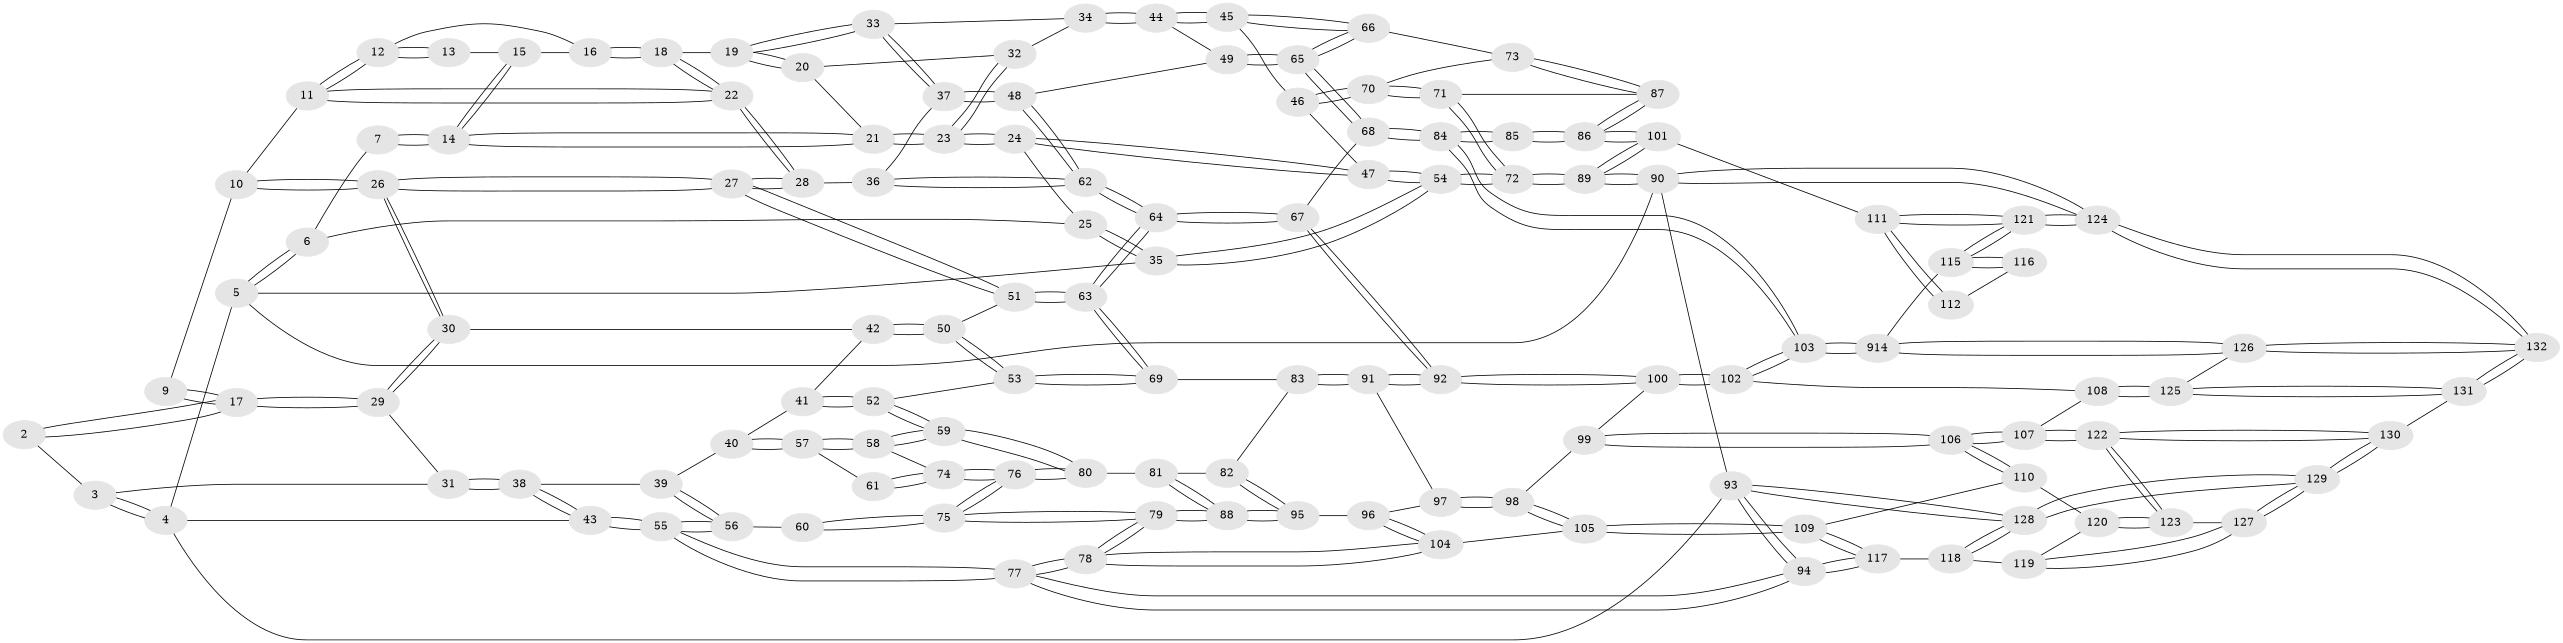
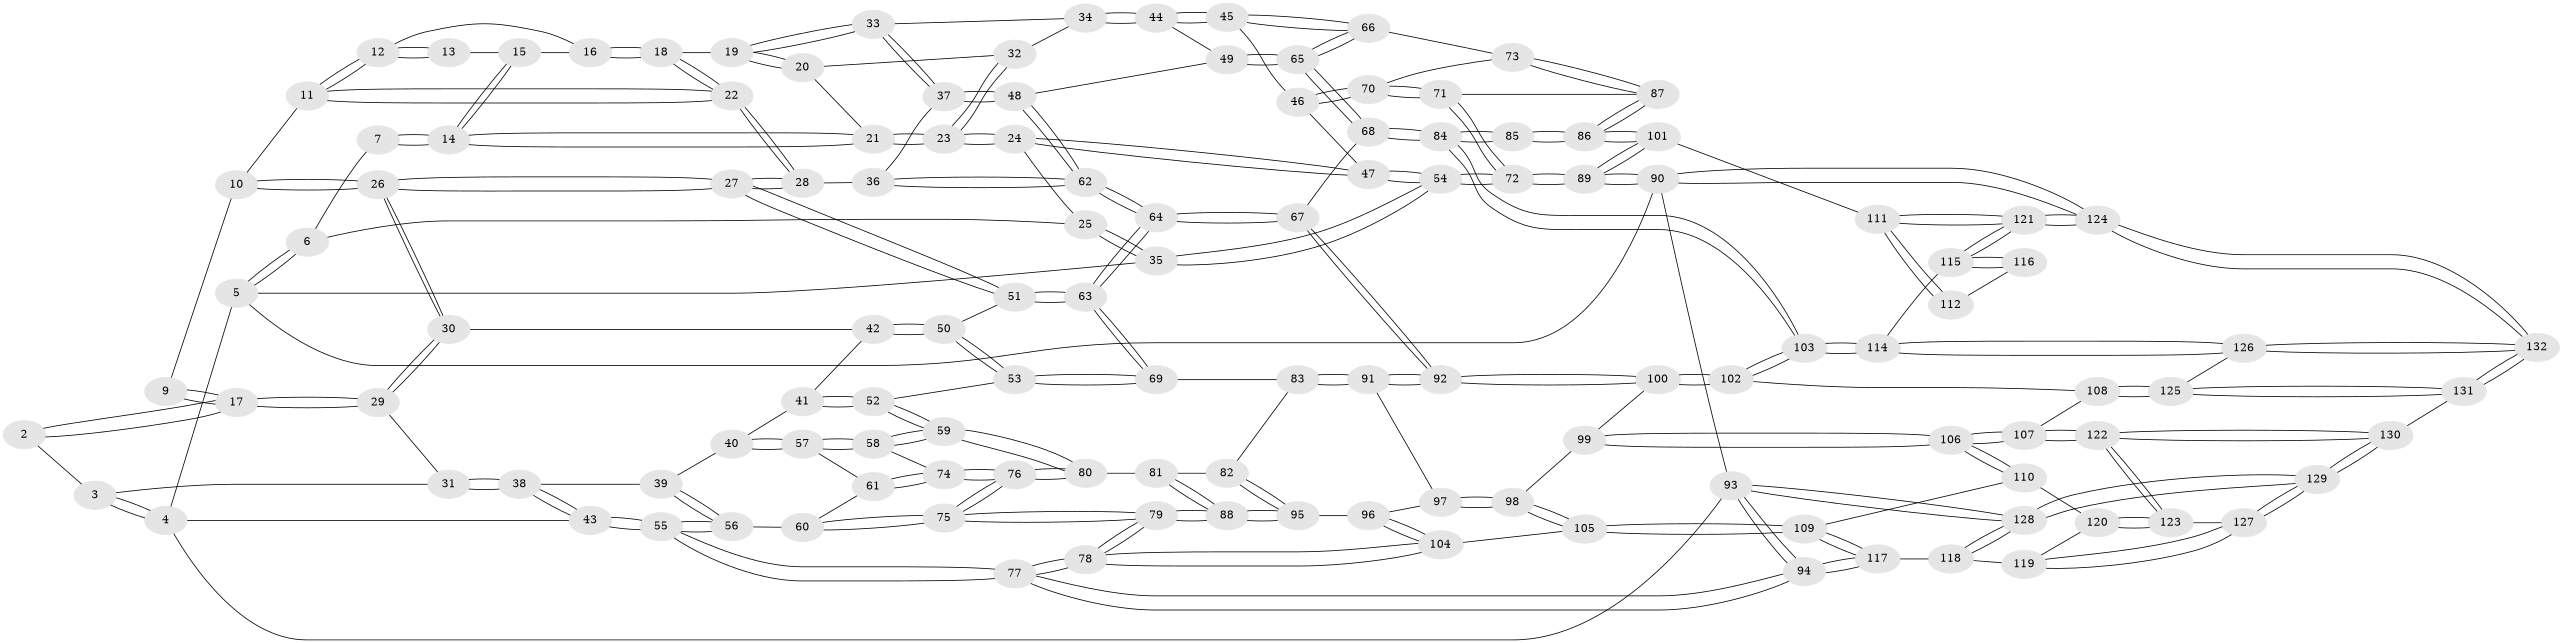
node "914": label "914" -> "114"
edge "61" -- "60": added
